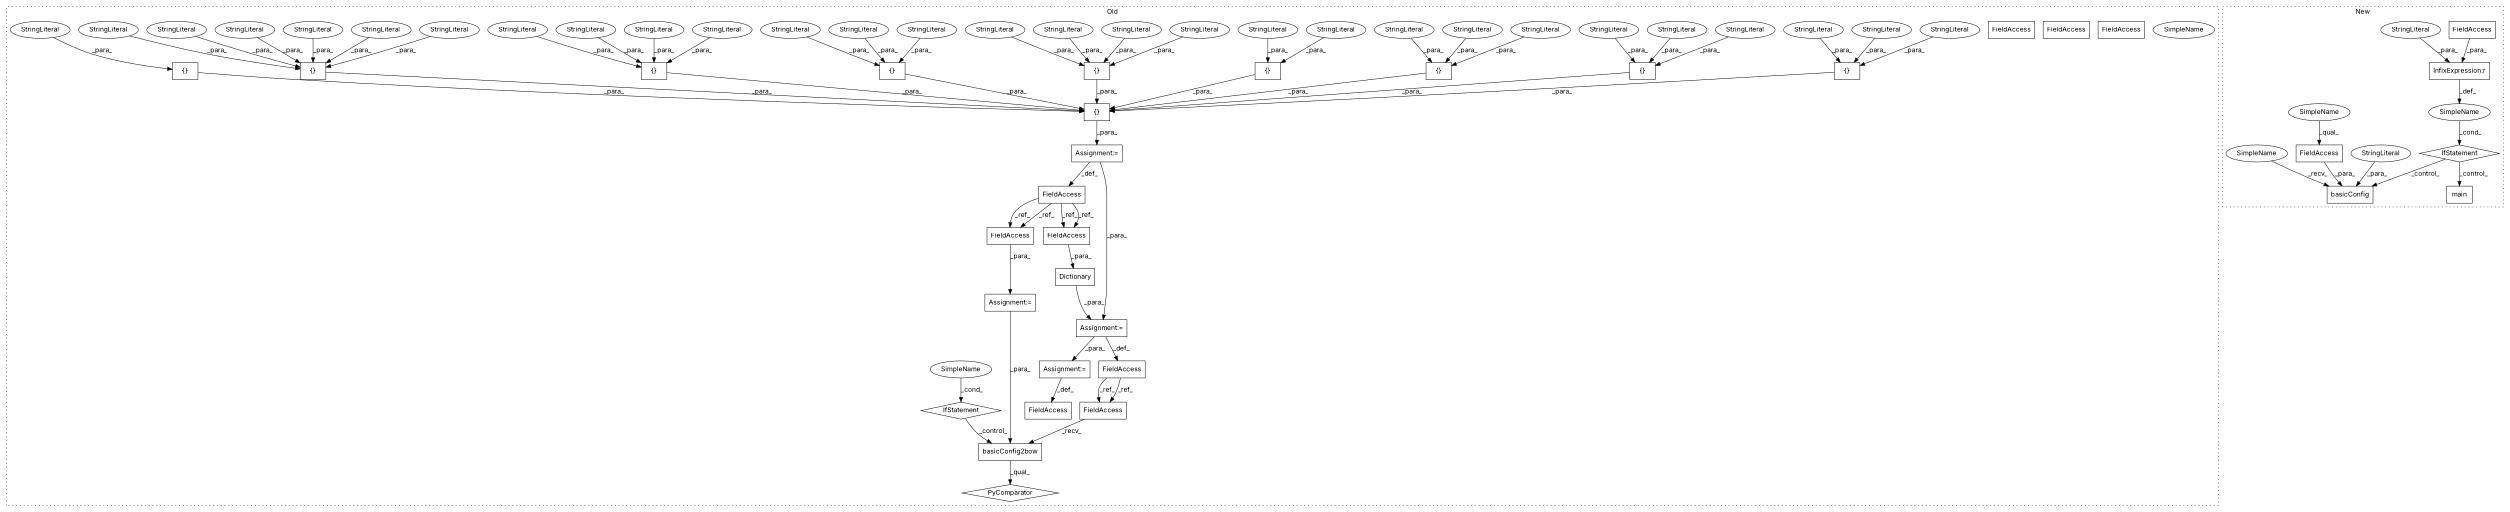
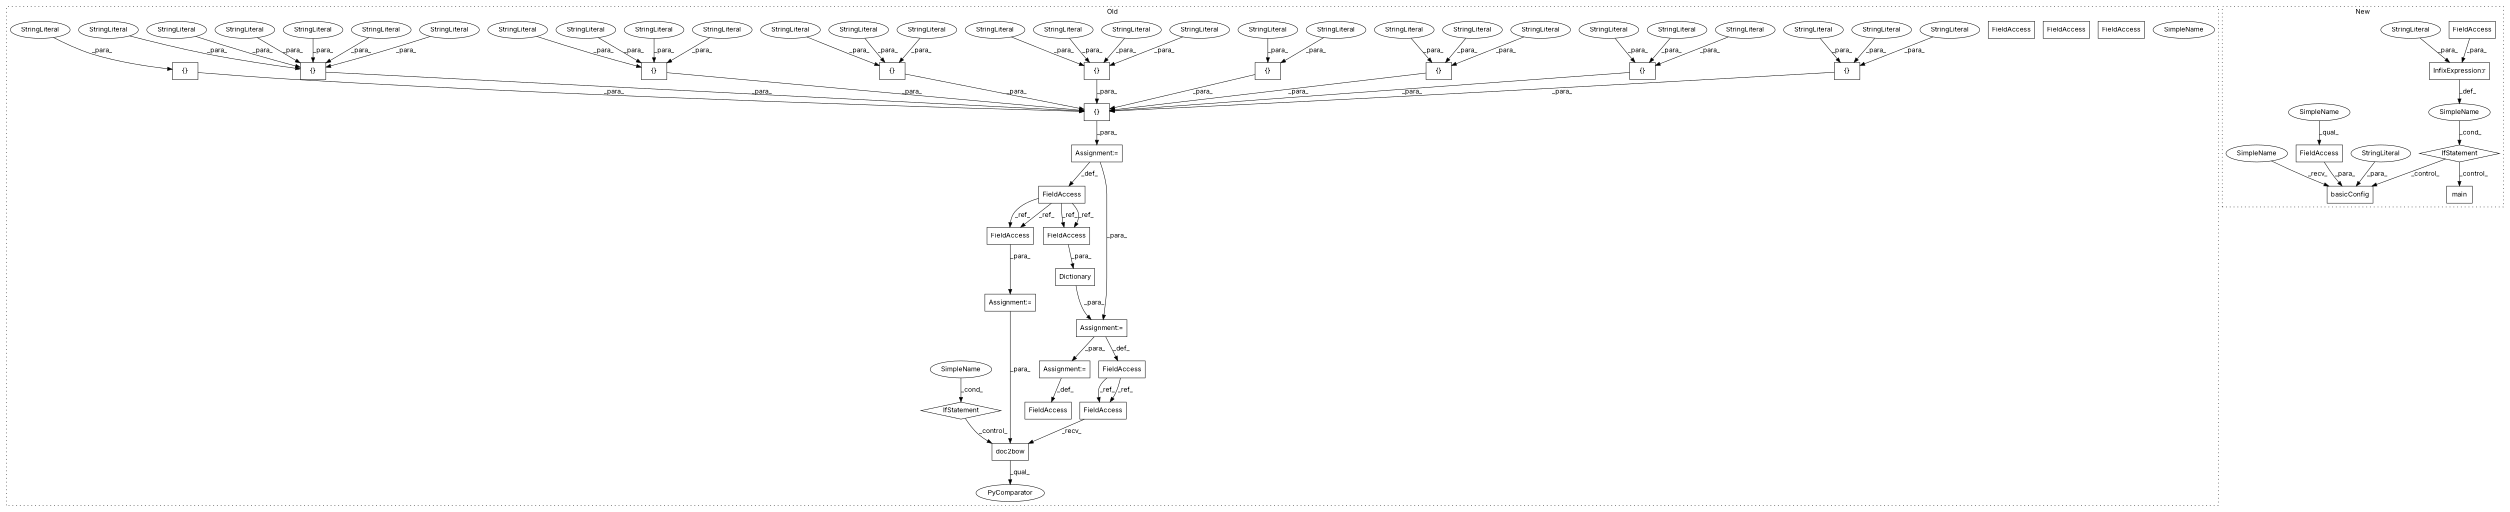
node "basicConfig2bow": label "basicConfig2bow" -> "doc2bow"
node "PyComparator": shape diamond -> ellipse
